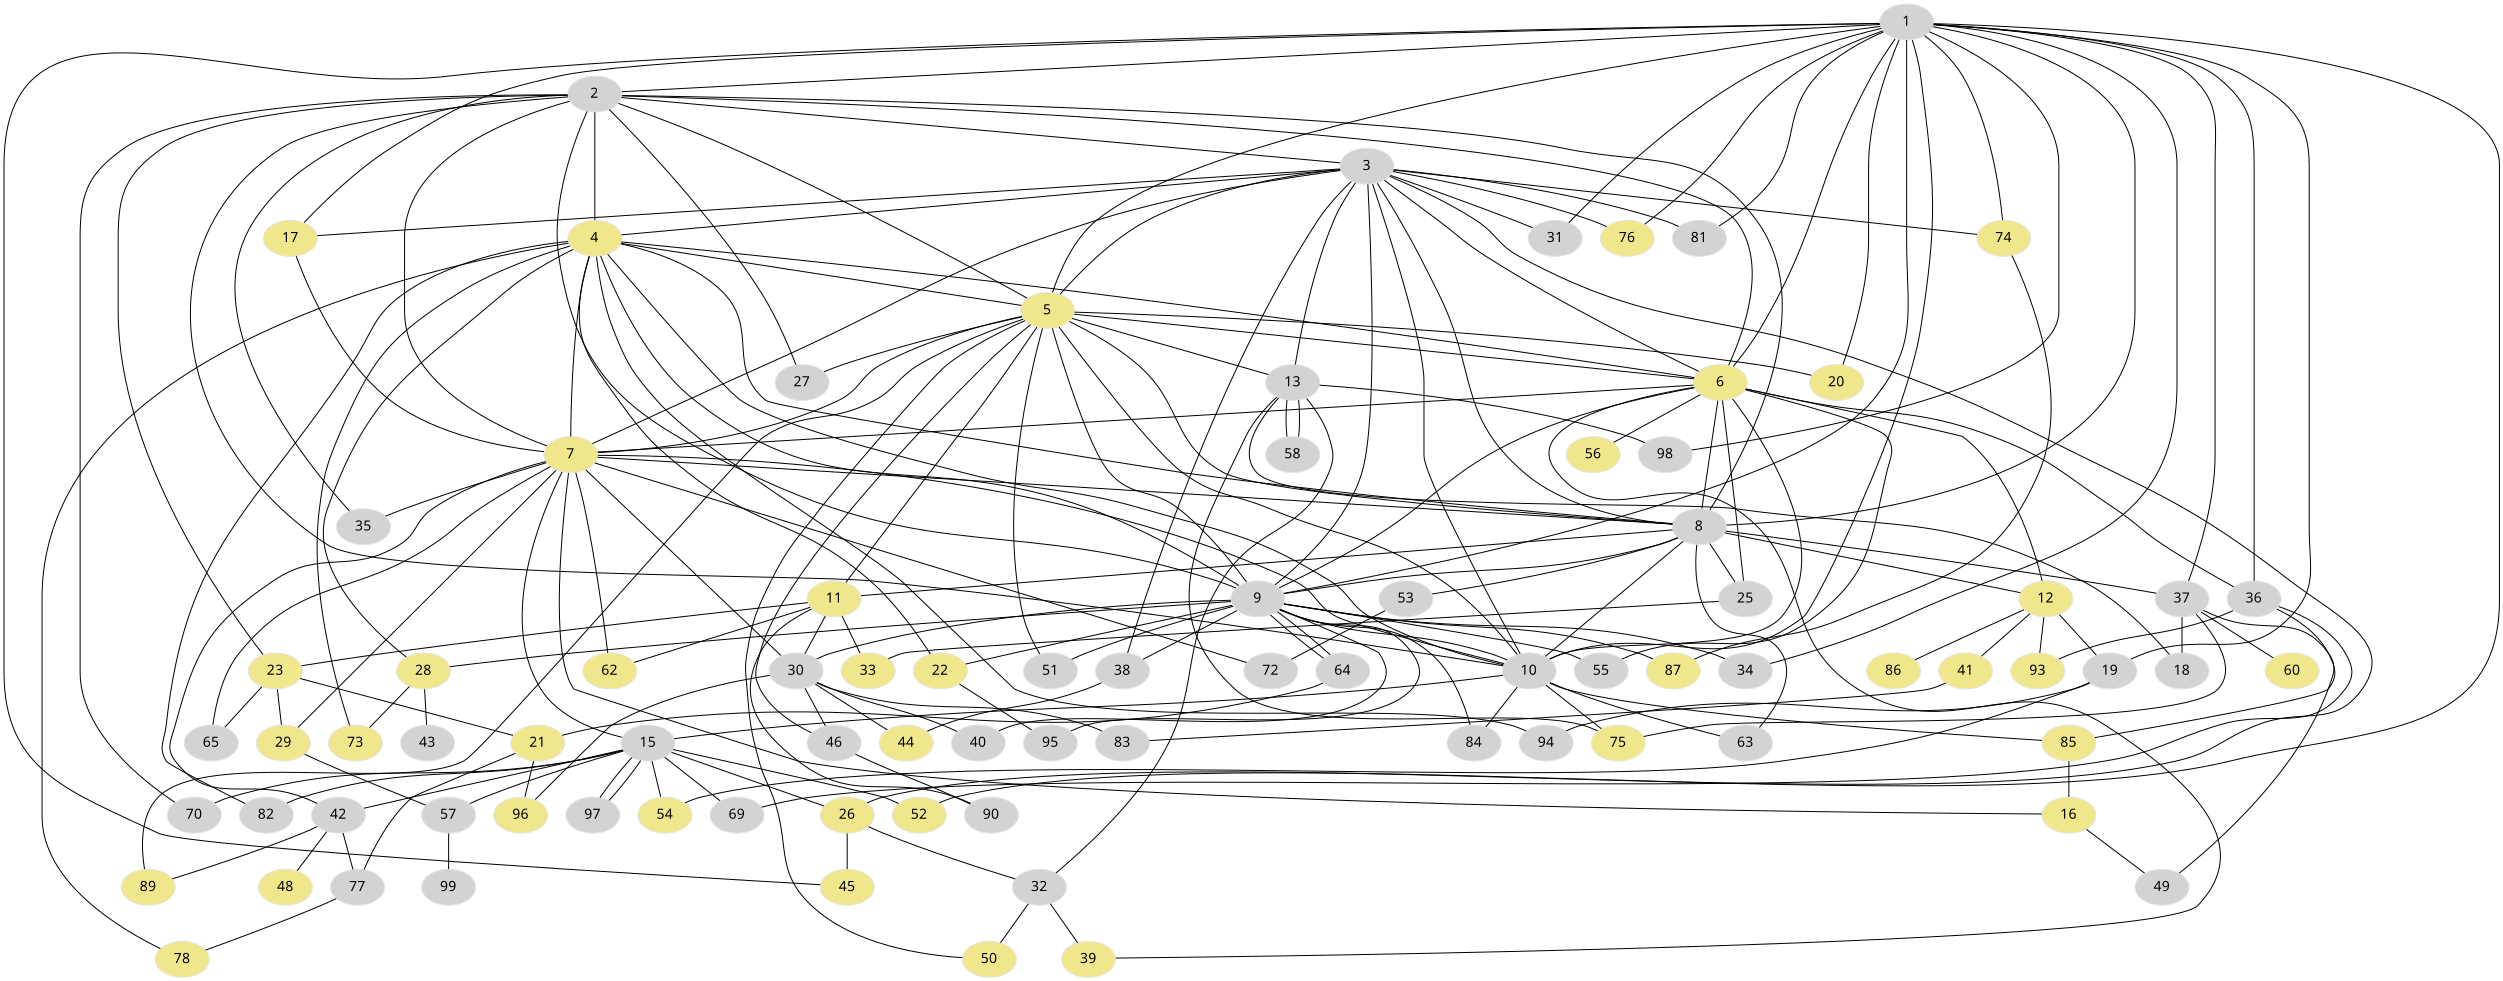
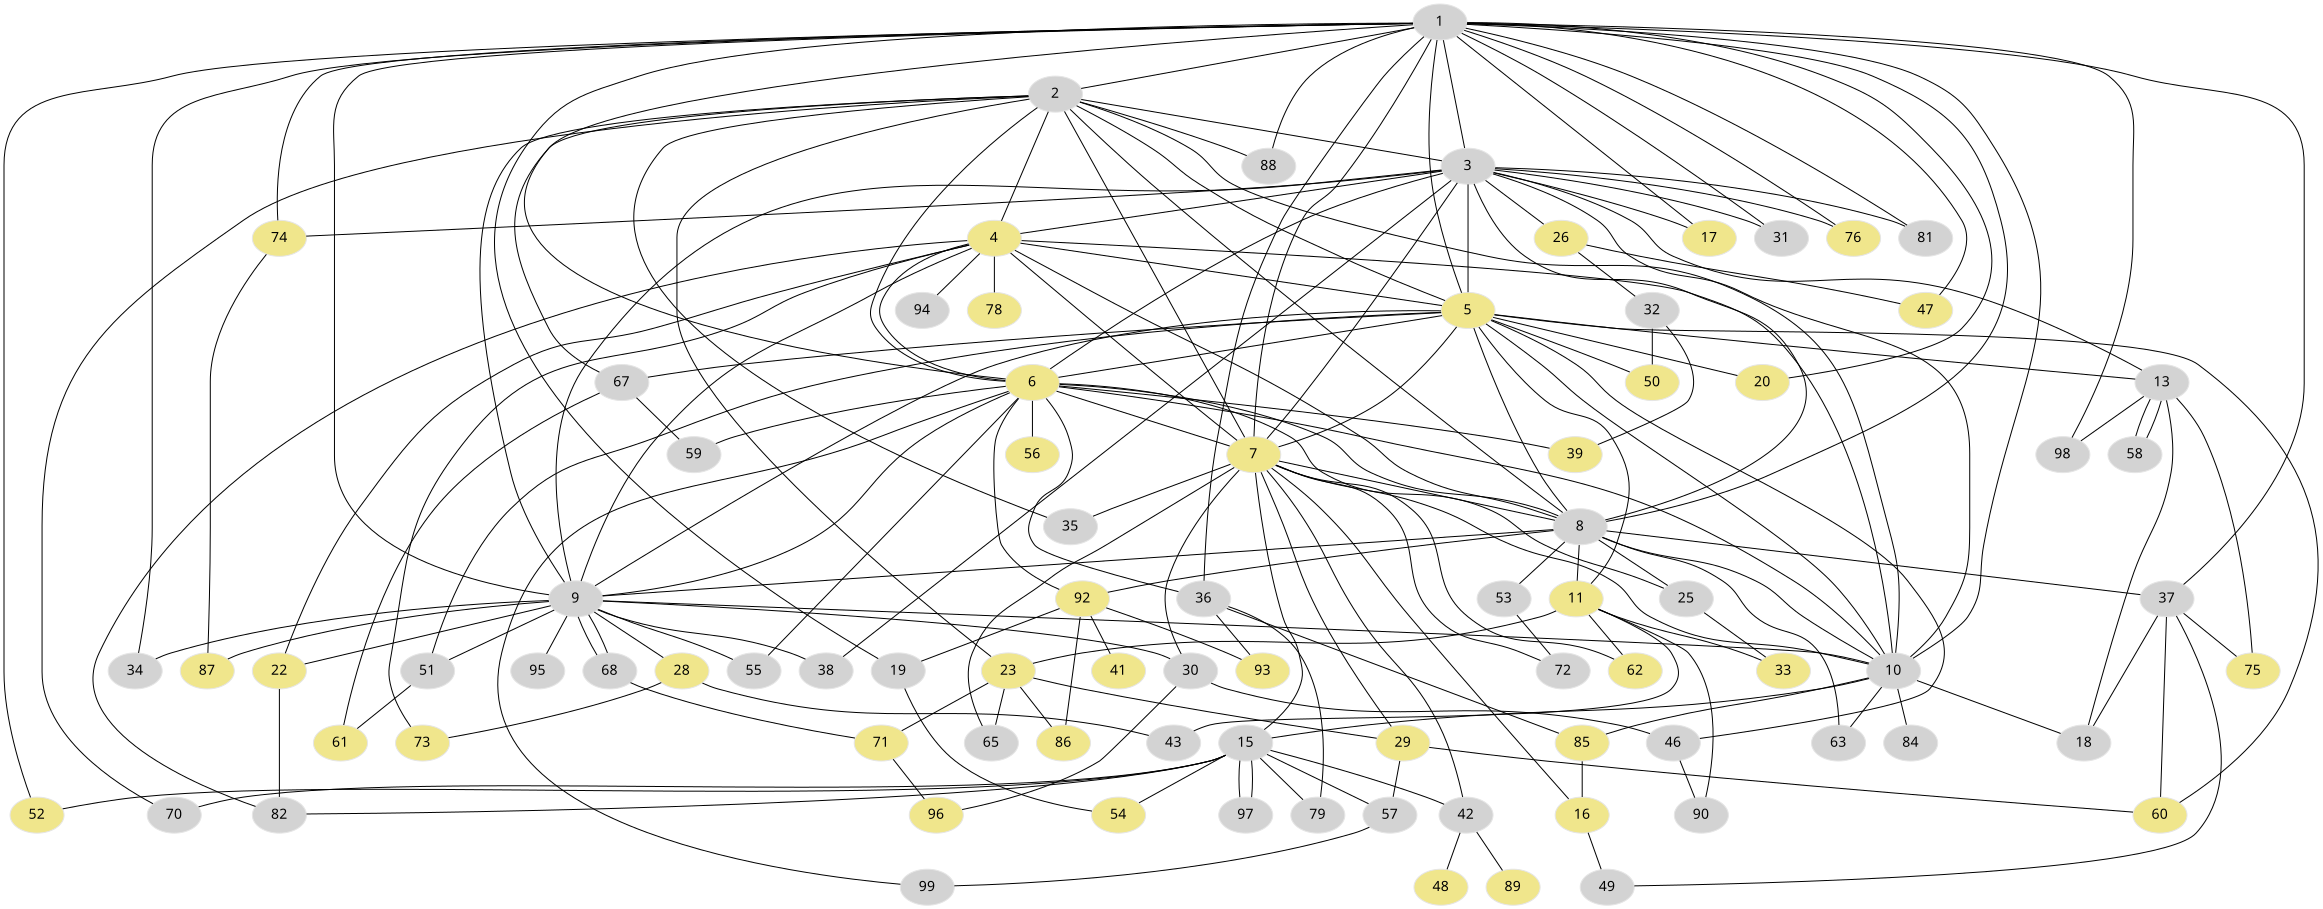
edge "1" -- "3": added
node "88": added
node "27": label "27" -> "67"
edge "17" -- "7": now "1" -- "7"
edge "4" -- "28": removed
node "59": added
edge "6" -- "99": added
node "12": label "12" -> "92"
edge "5" -- "89": now "5" -- "60"
edge "11" -- "30": now "11" -- "43"
edge "13" -- "32": removed
edge "9" -- "84": removed
node "64": label "64" -> "68"
edge "22" -- "95": now "22" -- "82"
edge "23" -- "86": added
edge "10" -- "75": now "10" -- "18"
edge "19" -- "94": removed
node "61": added
node "21": label "21" -> "71"
node "44": removed
node "40": removed
node "83": removed
edge "15" -- "26": removed
edge "29" -- "60": added
node "69": label "69" -> "79"
node "77": removed
node "45": label "45" -> "47"
